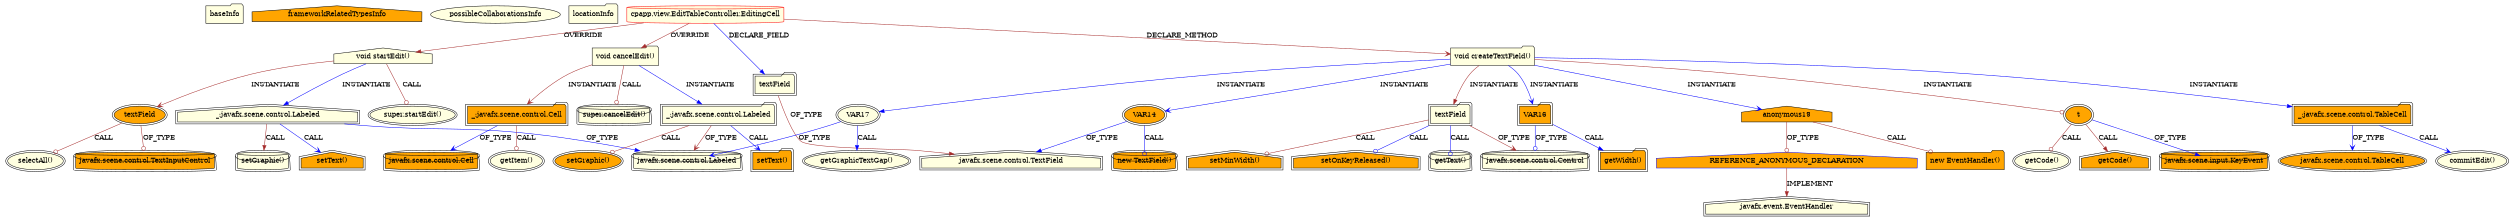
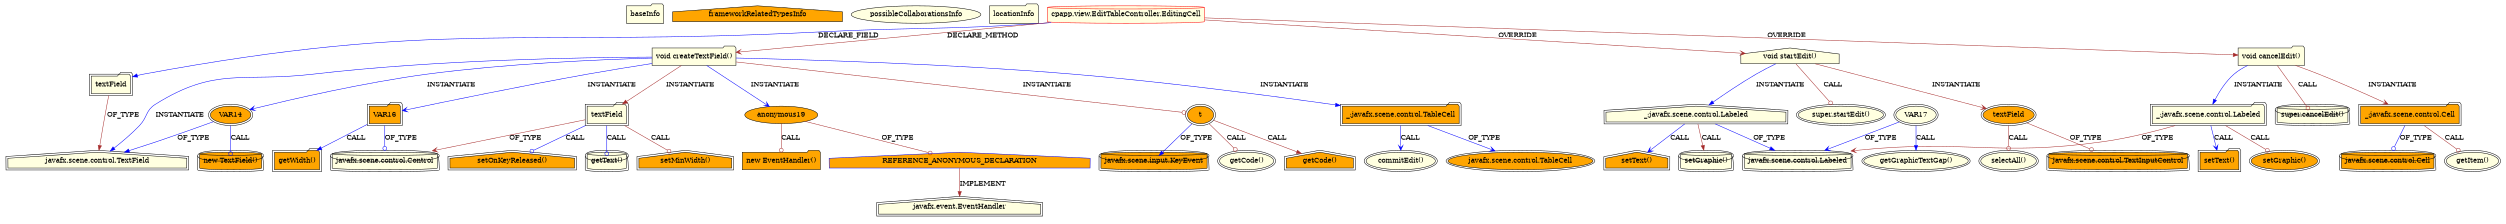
edge "cpapp.view.EditTableController.EditingCell" -> "void startEdit()": arrowhead normal -> vee
edge "void createTextField()" -> "VAR17": now "void createTextField()" -> "javafx.scene.control.TextField"
node "anonymous19": shape house -> ellipse
edge "_:javafx.scene.control.Cell" -> "javafx.scene.control.Cell": arrowhead vee -> odot
